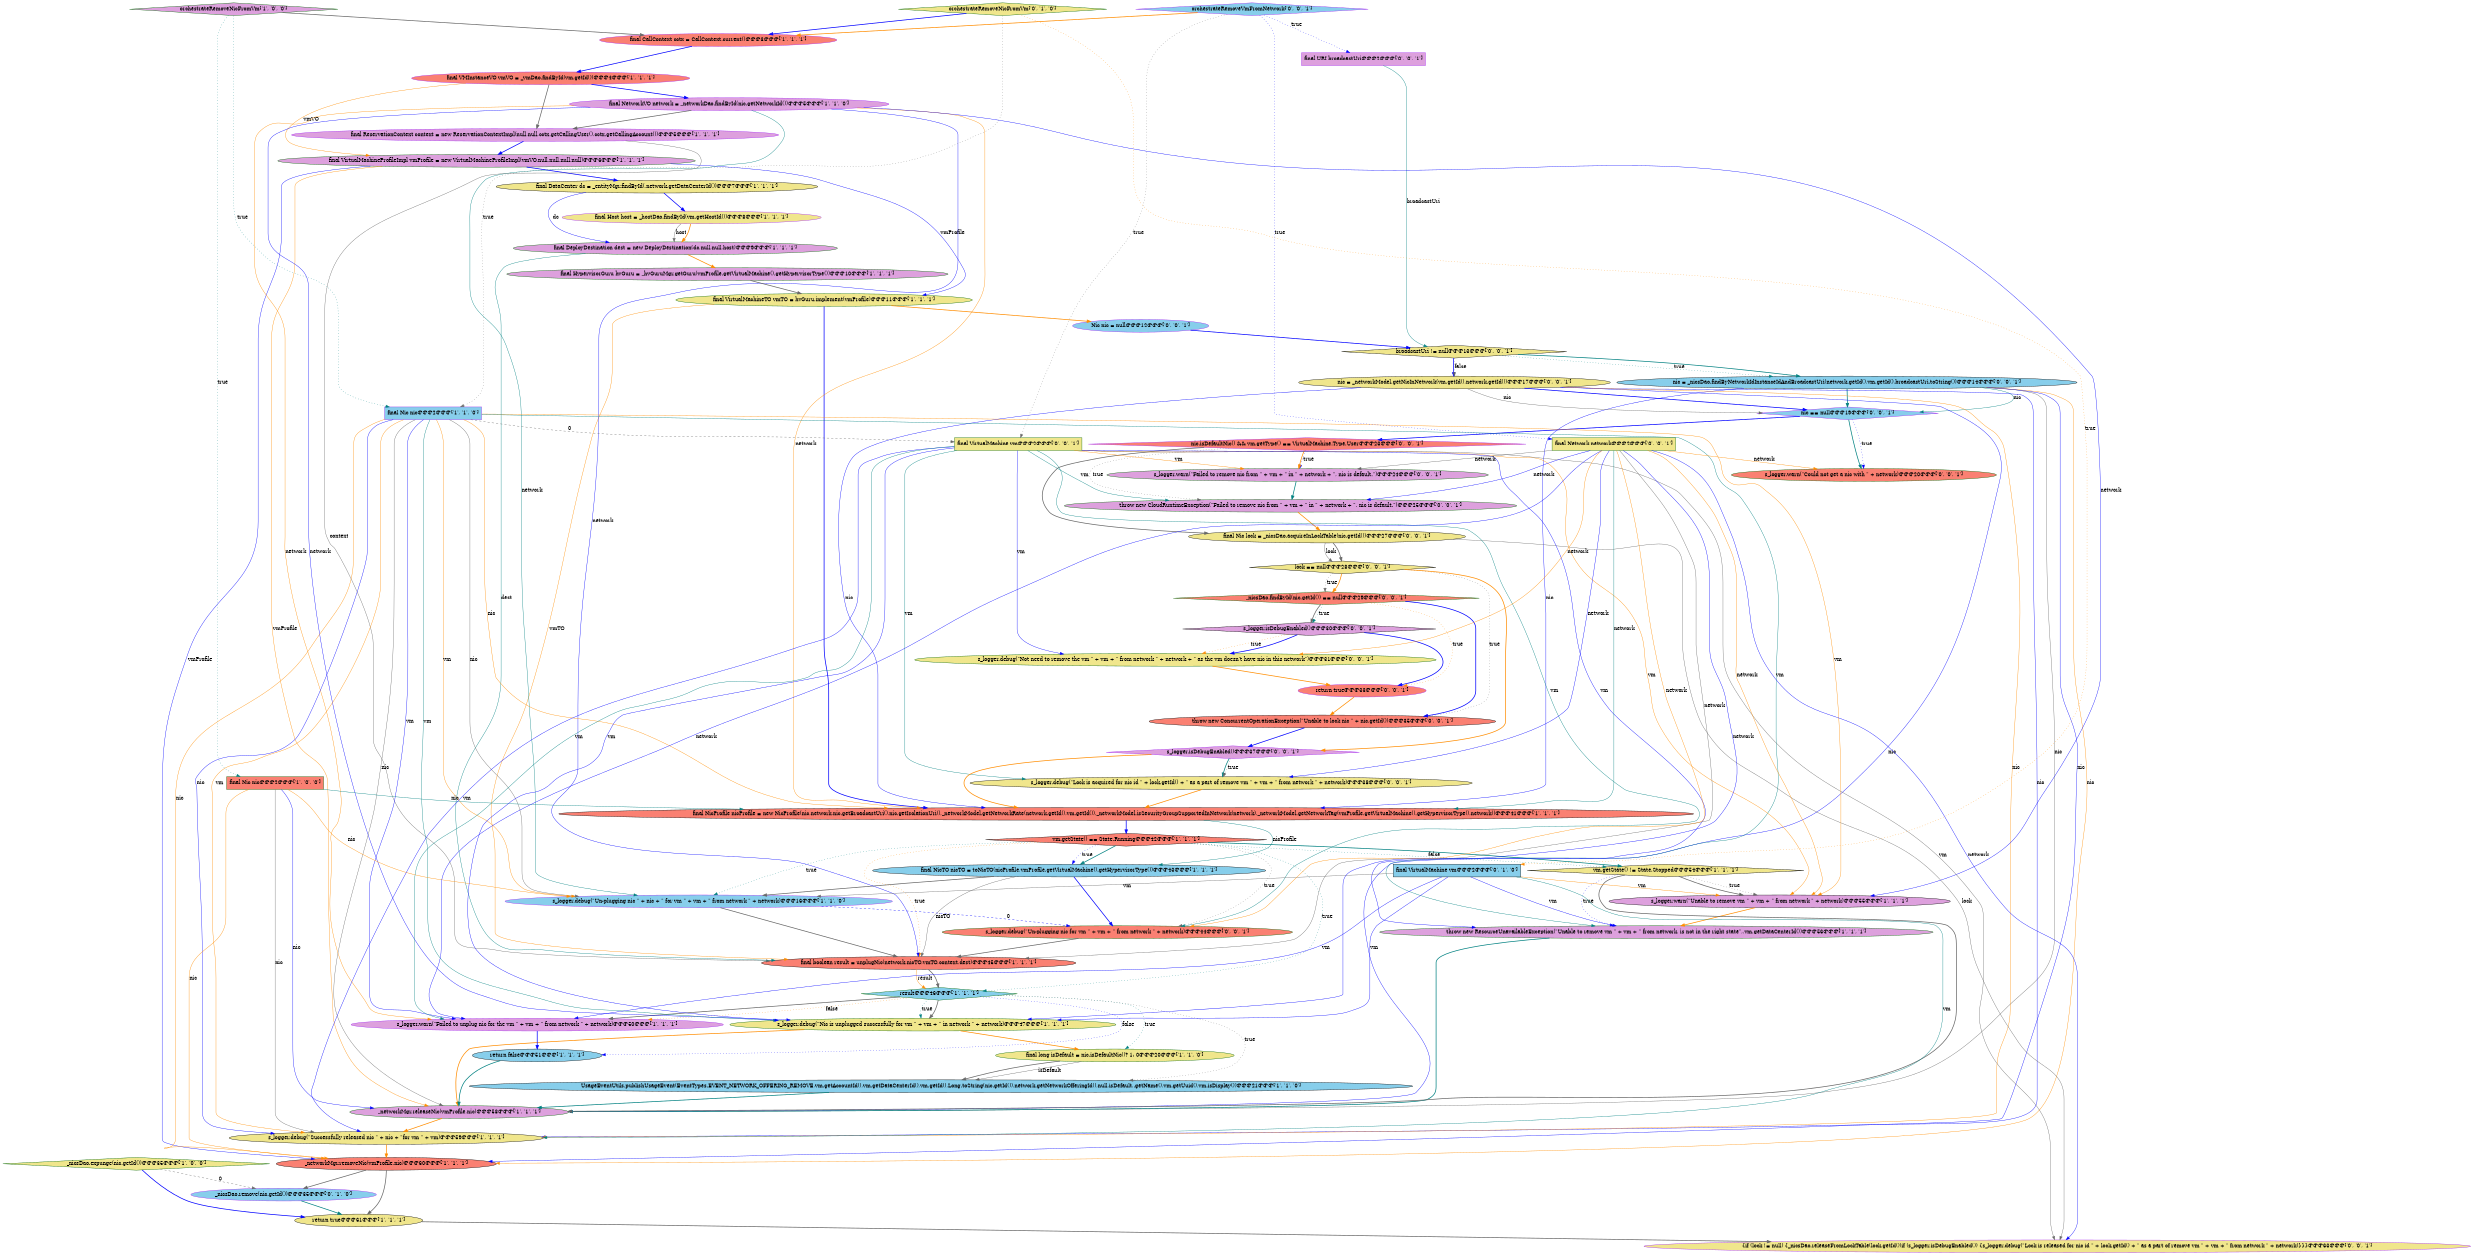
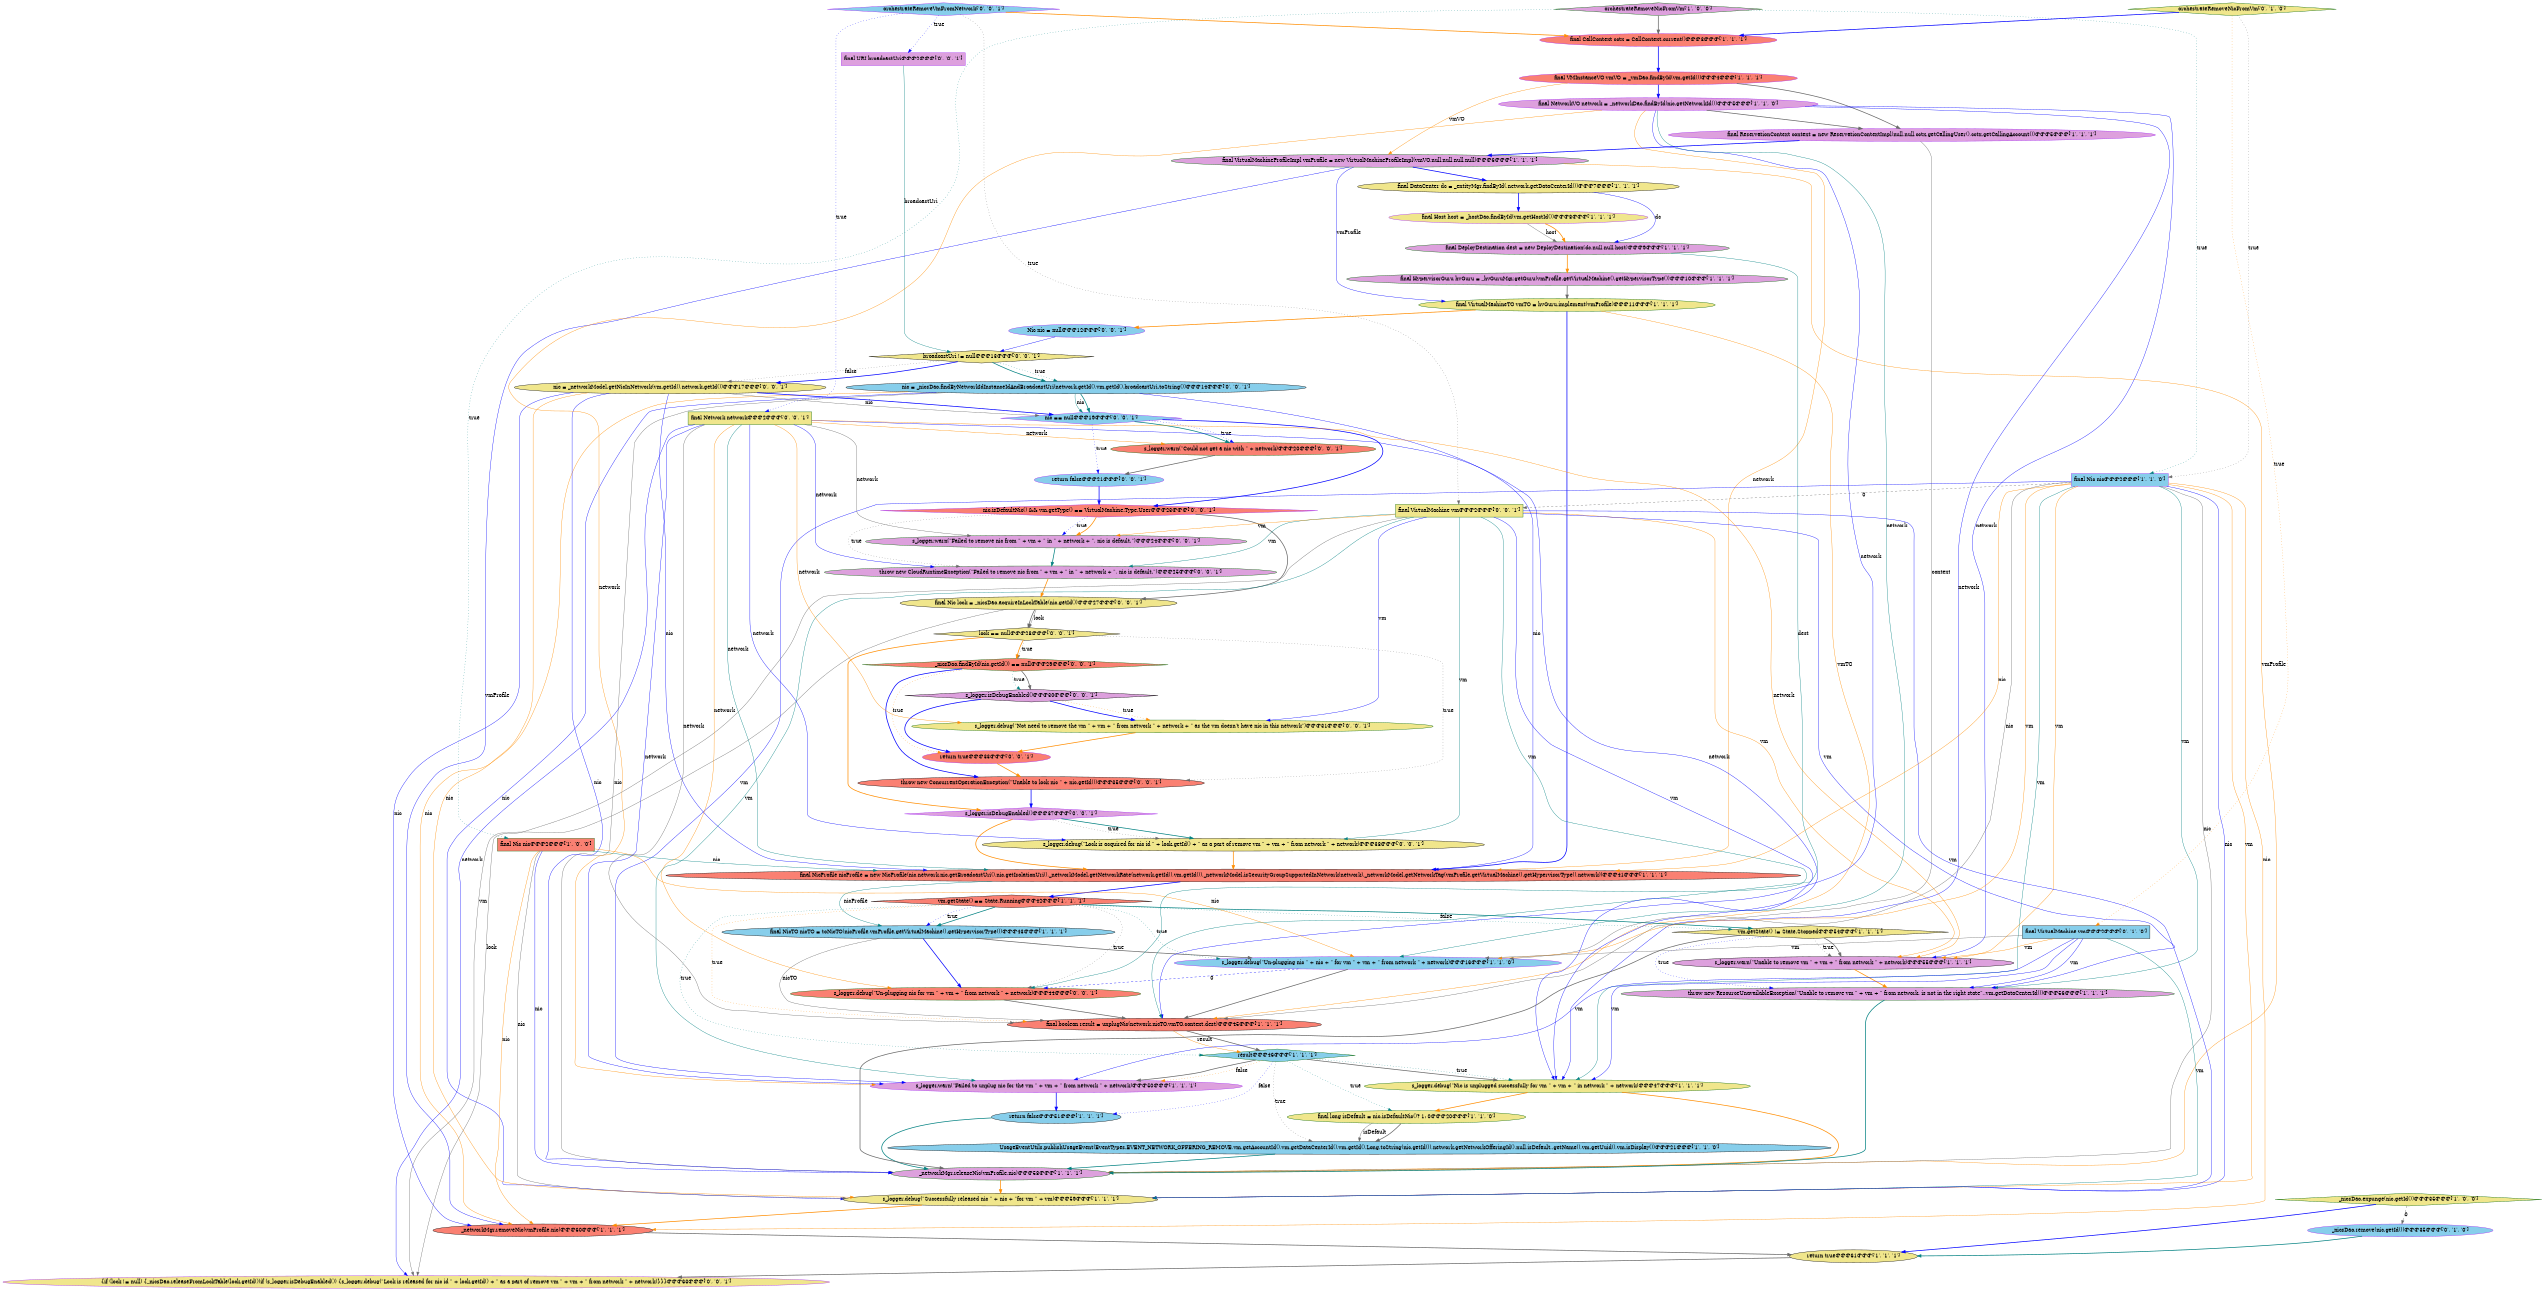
edge "Nic nic = null@@@12@@@['0', '0', '1']" -> "broadcastUri != null@@@13@@@['0', '0', '1']": style bold -> solid
node "return false@@@21@@@['0', '0', '1']": added
edge "_networkMgr.removeNic(vmProfile,nic)@@@60@@@['1', '1', '1']" -> "_nicsDao.remove(nic.getId())@@@35@@@['0', '1', '0']": removed
